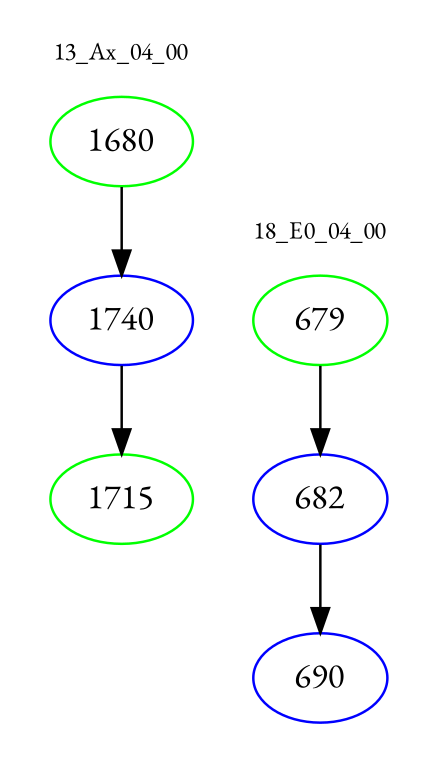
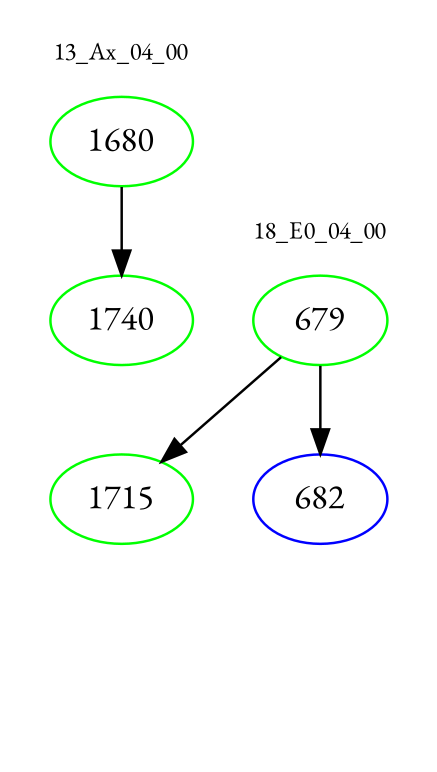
node "1740": color blue -> green
edge "1740" -> "1715": now "679" -> "1715"
node "690": removed
